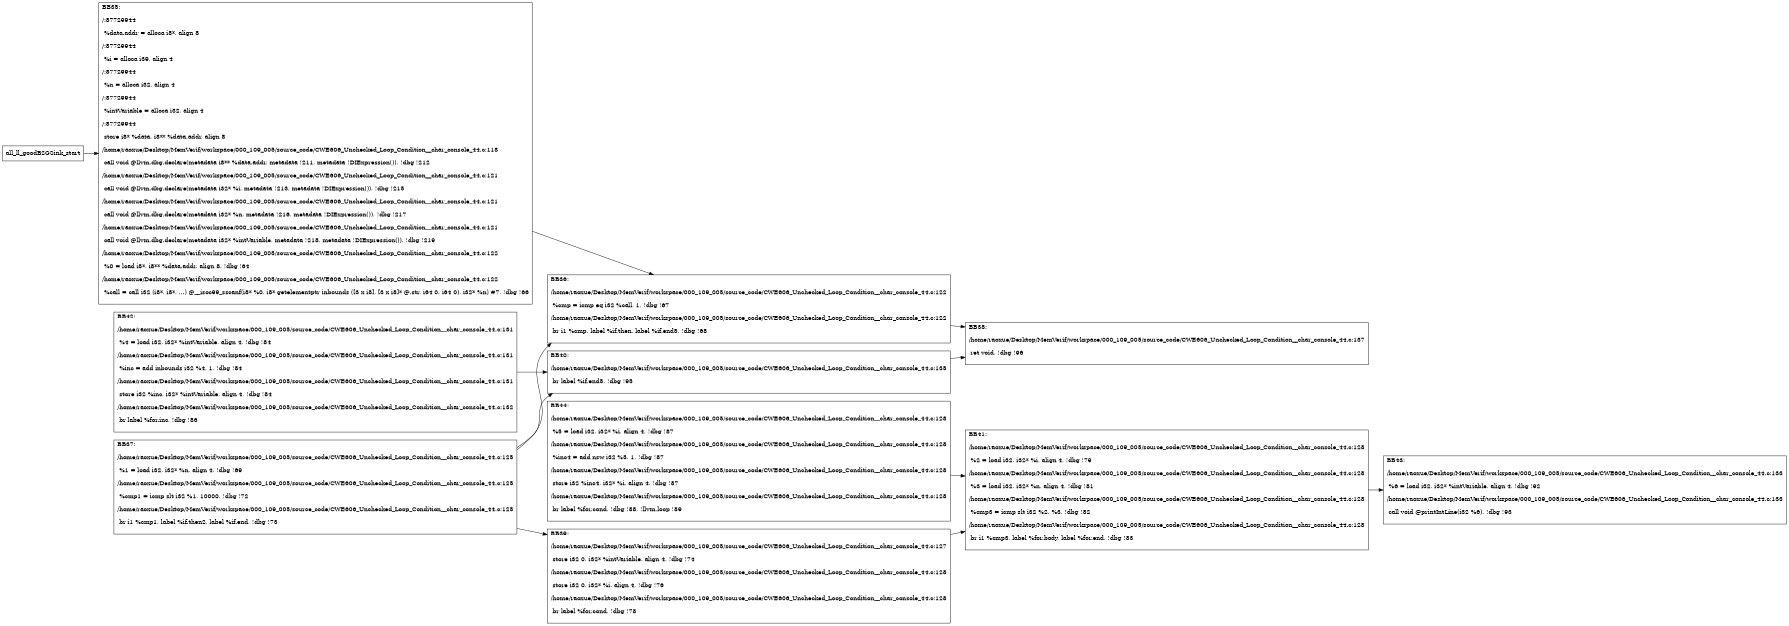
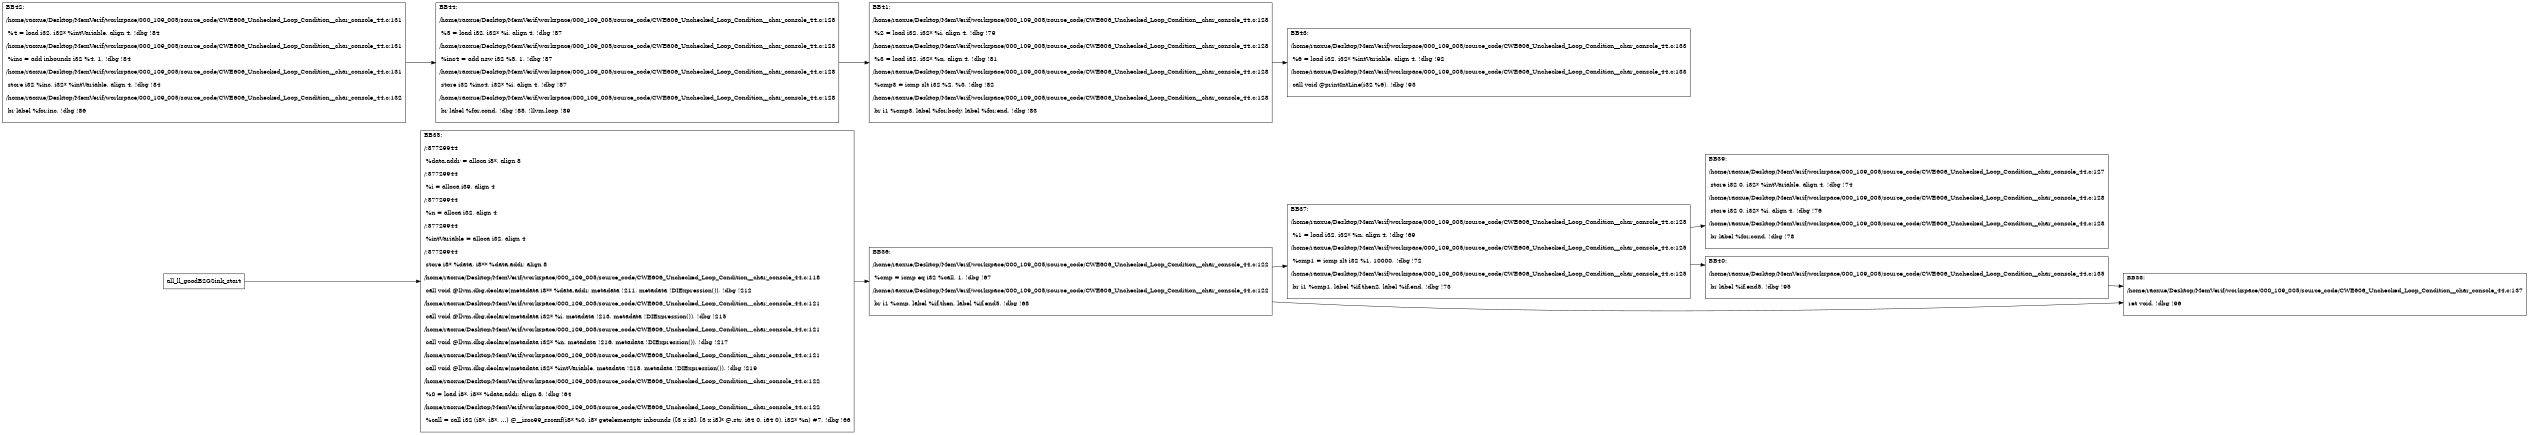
edge "BB42:" -> "BB40:": now "BB42:" -> "BB44:"
edge "BB37:" -> "BB36:": reversed
edge "BB39:" -> "BB41:": removed
